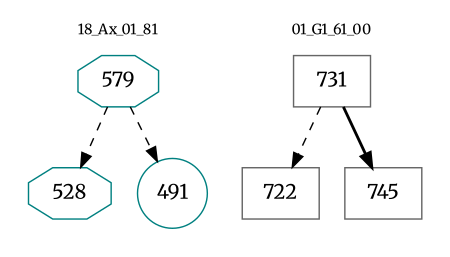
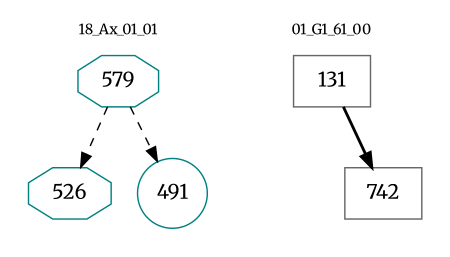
cluster "18_Ax_01_81": label "18_Ax_01_81" -> "18_Ax_01_01"
node "731": label "731" -> "131"
node "528": label "528" -> "526"
node "722": removed
node "745": label "745" -> "742"
